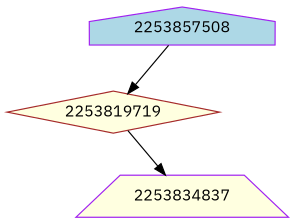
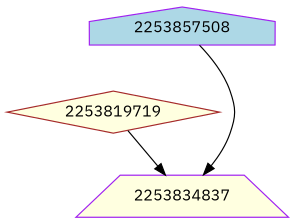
edge "2253857508" -> "2253819719": now "2253857508" -> "2253834837"
